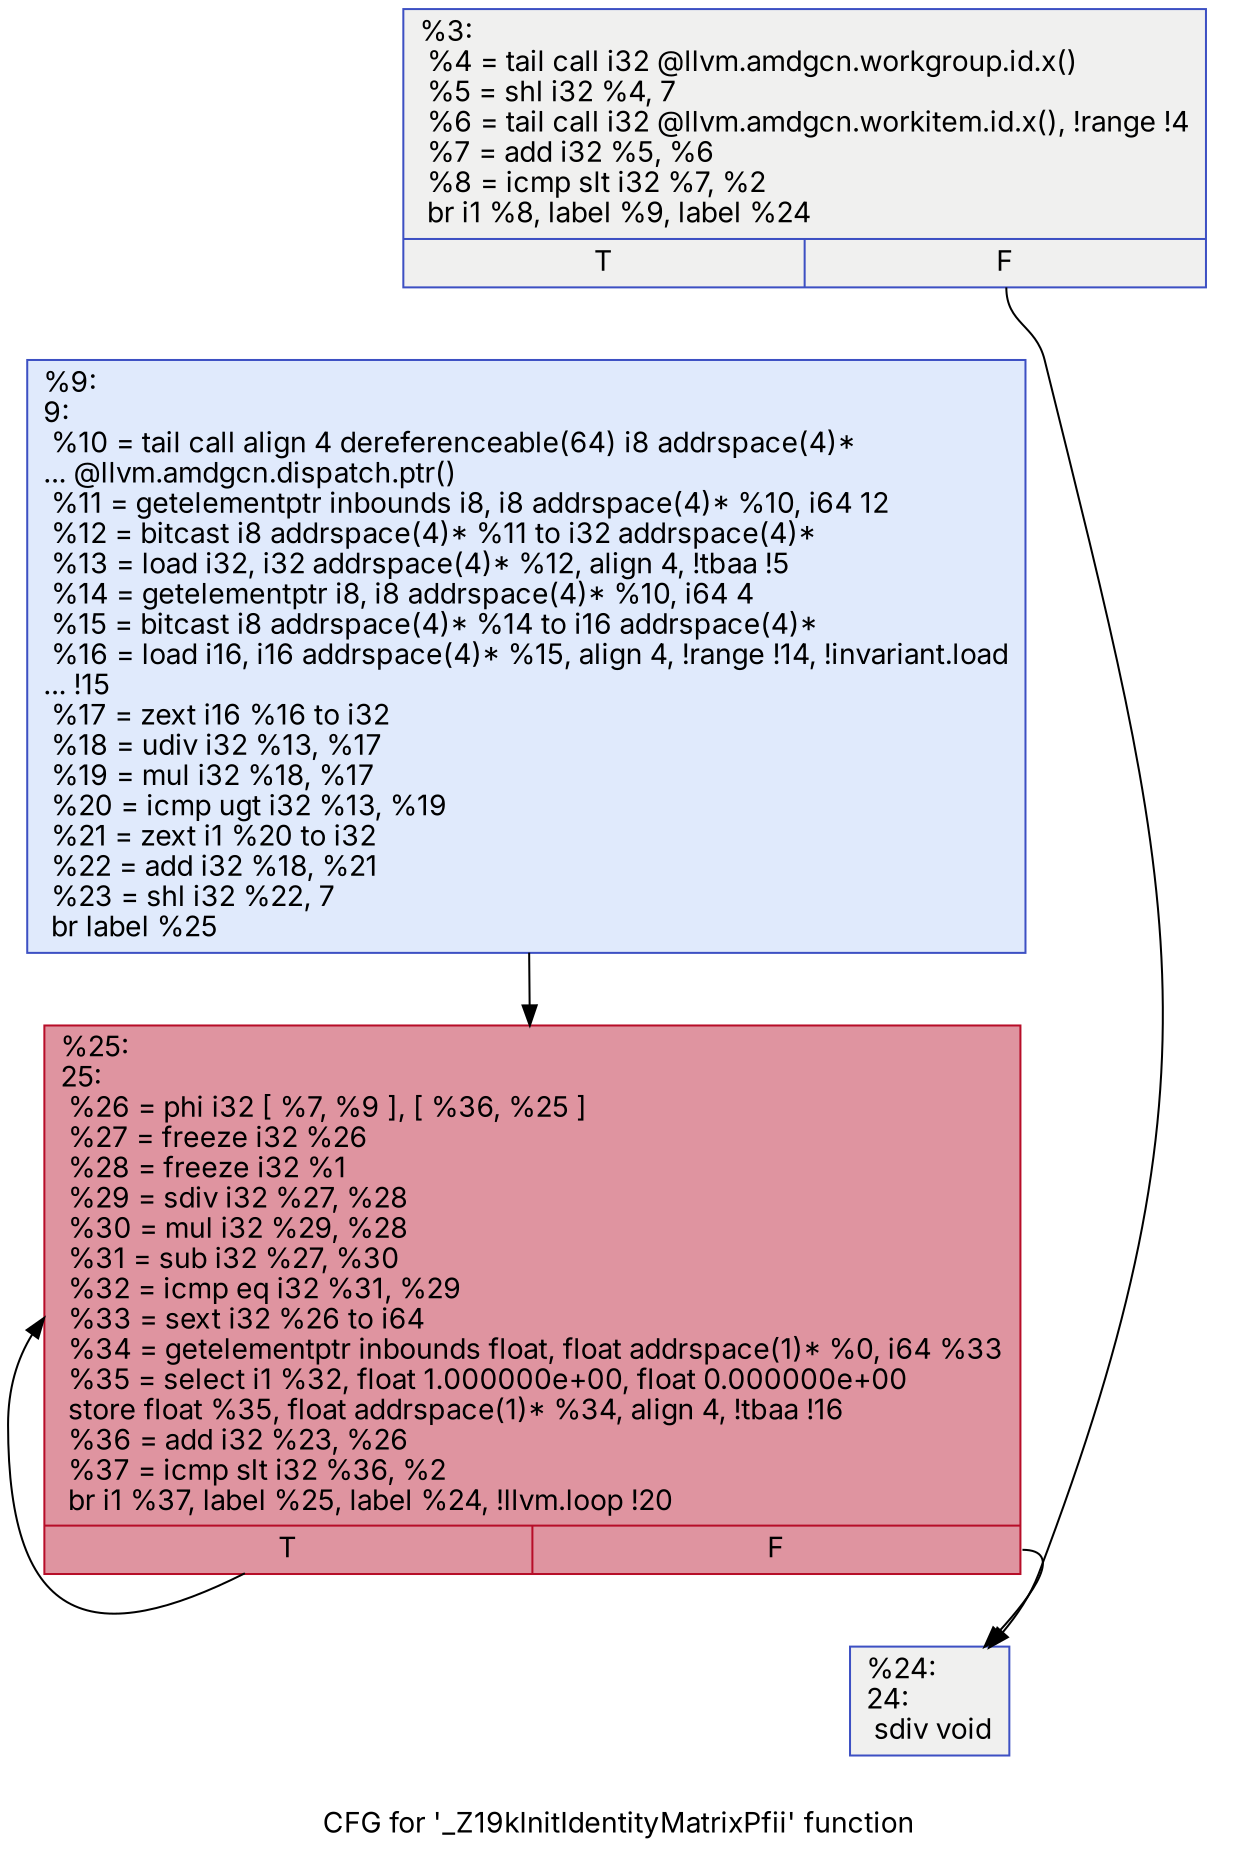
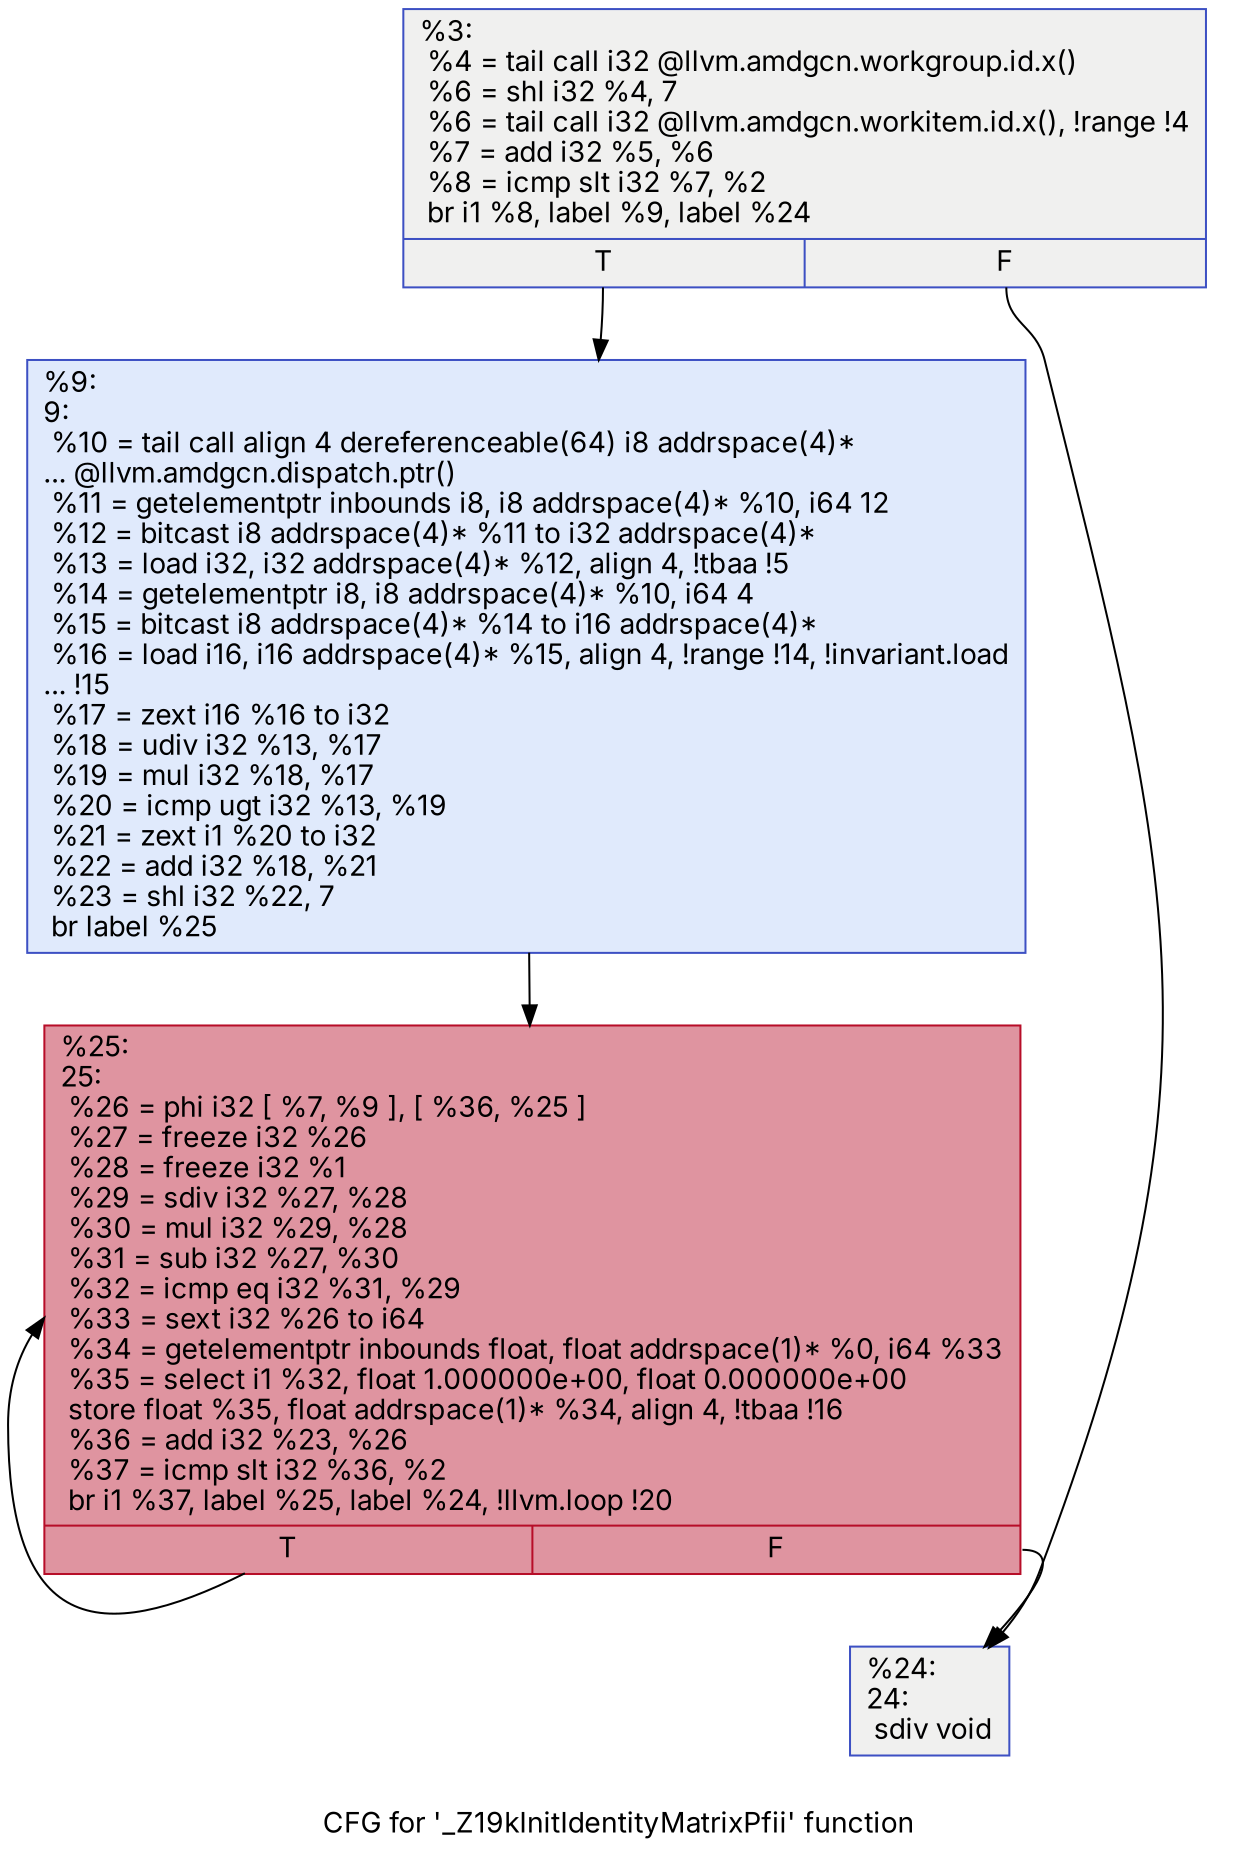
node "%3:": text "%5 = shl i32 %4, 7" -> "%6 = shl i32 %4, 7"
edge "%3:" -> "%9:": added
